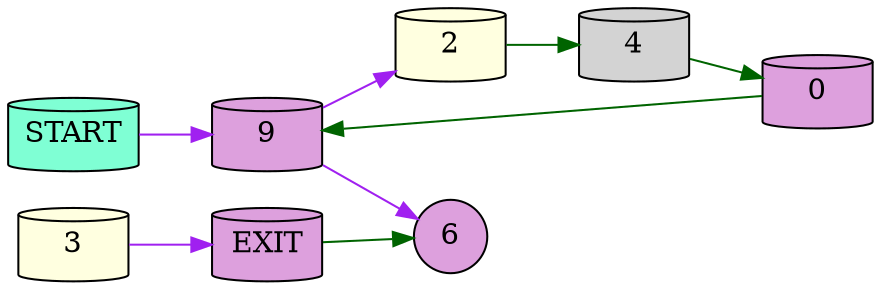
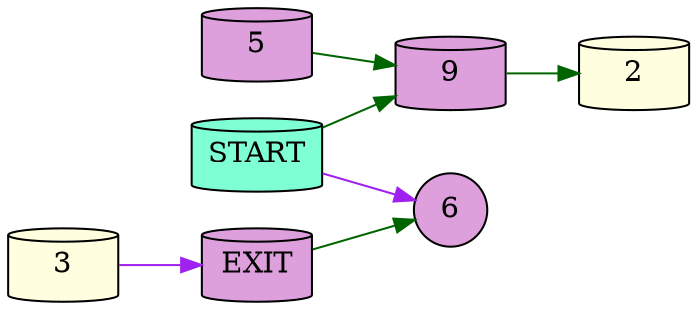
node "4": removed
node "0": label "0" -> "5"
edge "9" -> "2": color purple -> darkgreen
edge "START" -> "9": color purple -> darkgreen
edge "9" -> "6": now "START" -> "6"
